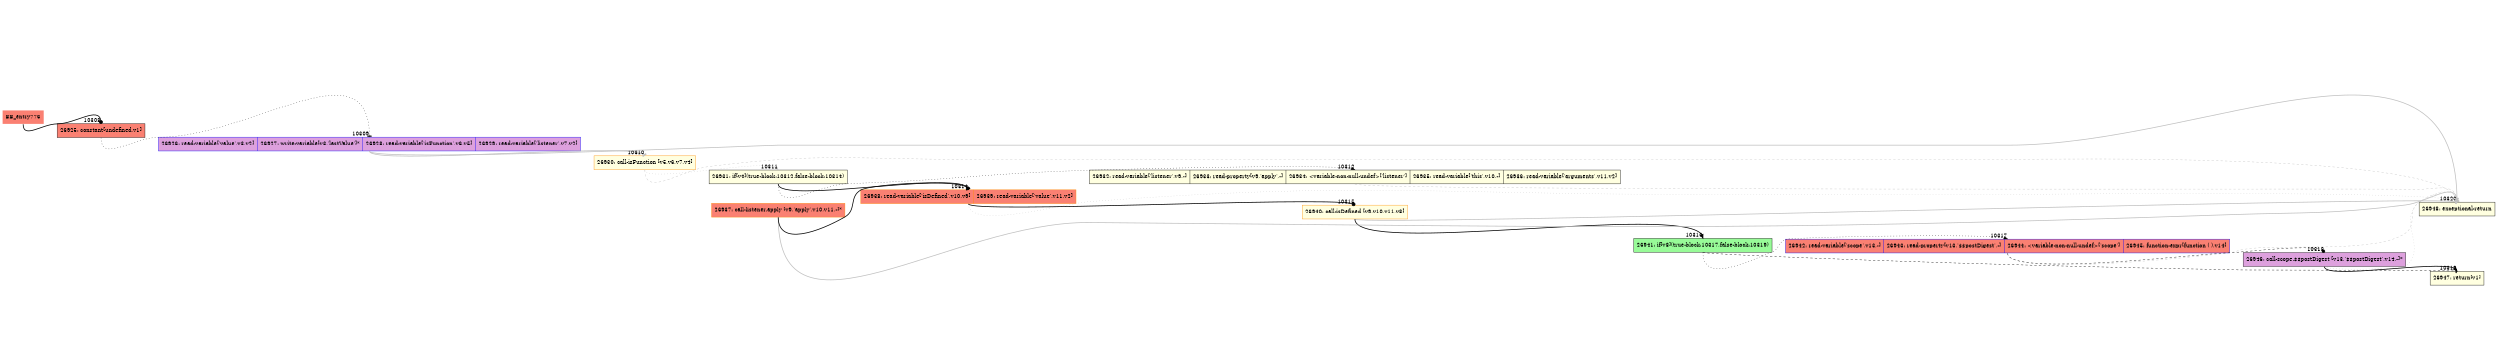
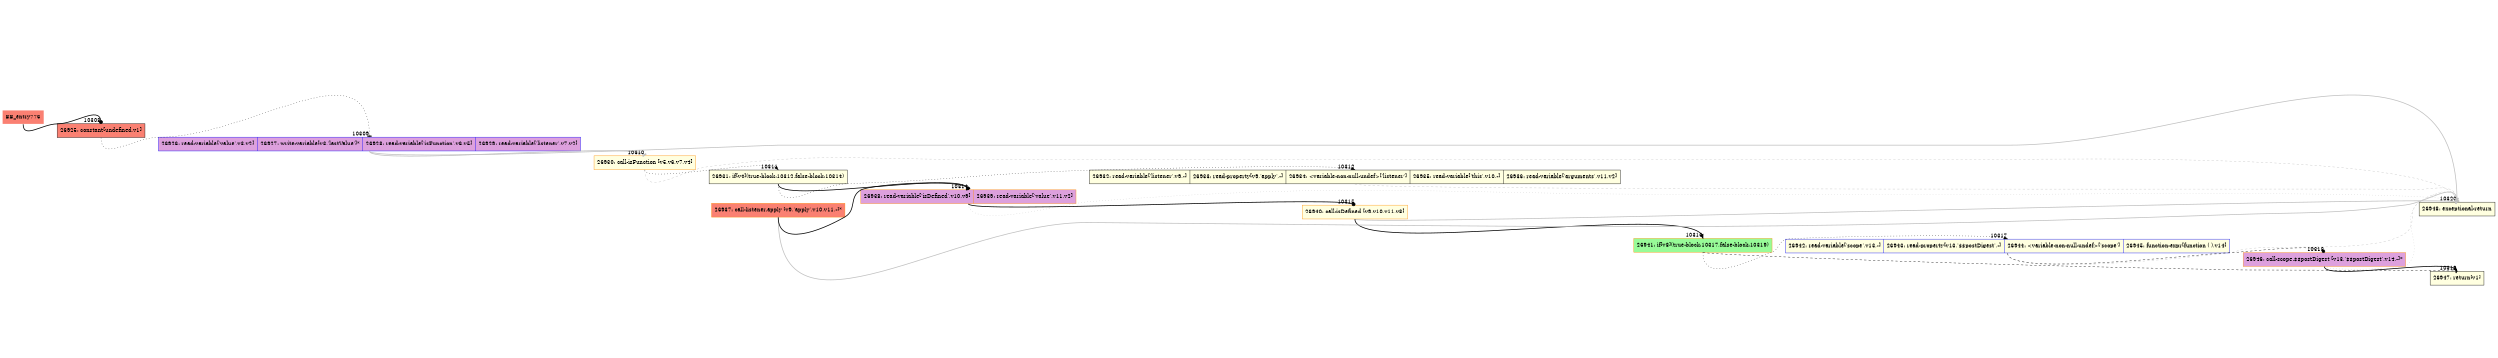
edge "26930: call-isFunction [v5,v6,v7,v4]" -> "26931: if[v4](true-block:10312,false-block:10314)": color gray -> black
node "26938: read-variable['isDefined',v10,v9]": fillcolor salmon -> plum
node "26941: if[v8](true-block:10317,false-block:10319)": color black -> darkorange
node "26942: read-variable['scope',v13,-]": fillcolor salmon -> lightyellow
node "26946: call-scope.$$postDigest [v13,'$$postDigest',v14,-]*": color black -> darkorange
